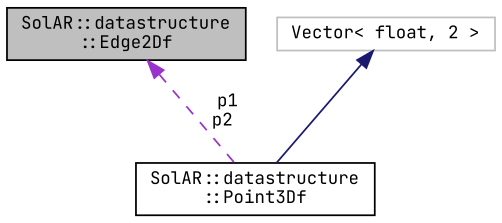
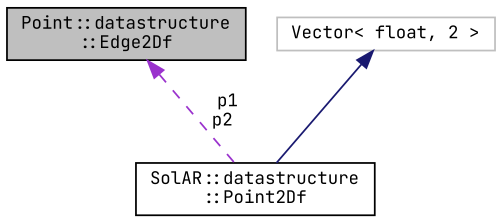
node "SolAR::datastructure ::Edge2Df": label "SolAR::datastructure ::Edge2Df" -> "Point::datastructure ::Edge2Df"
node "SolAR::datastructure ::Point3Df": label "SolAR::datastructure ::Point3Df" -> "SolAR::datastructure ::Point2Df"
